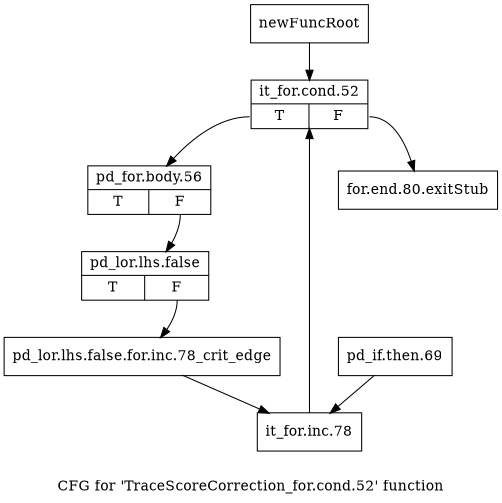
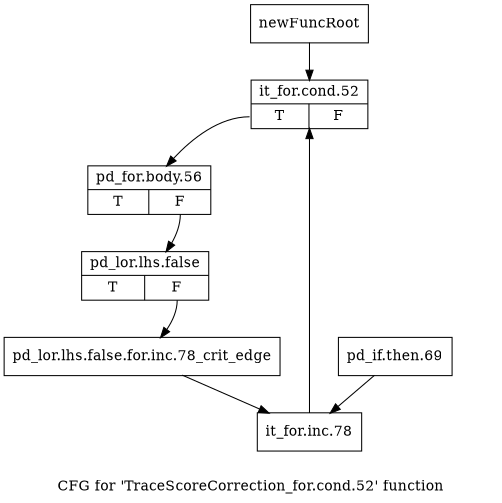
node "for.end.80.exitStub": removed
